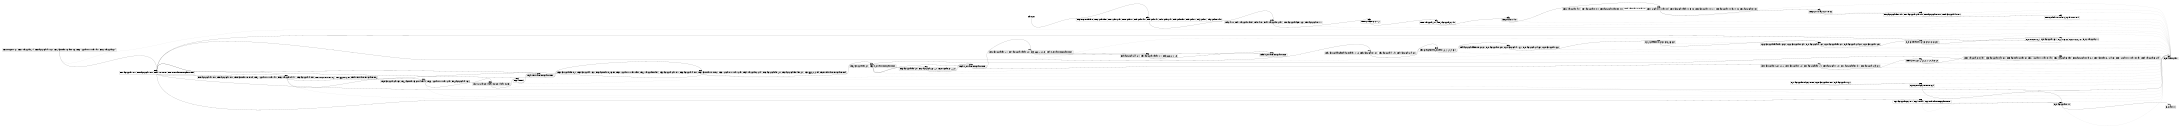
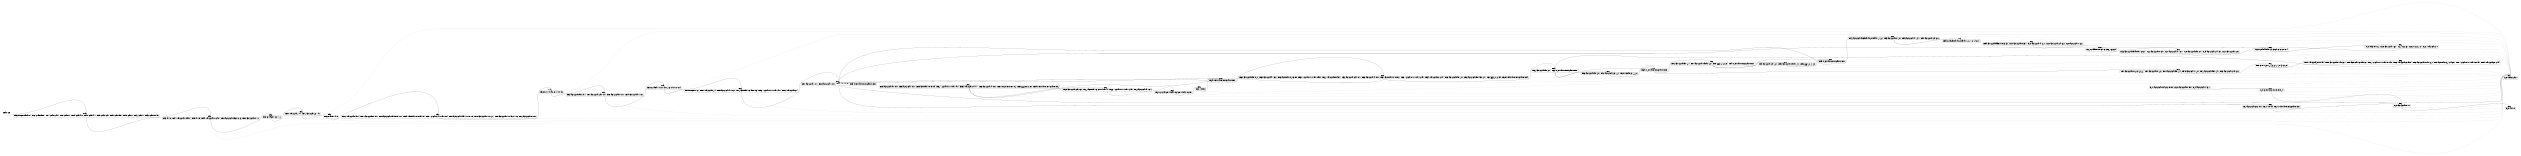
edge "28320: call-mergeMixins [v12,v13,v14,v15,v19,v20,v21,v22,-]*" -> "28321: constant[0.0,v24]": added
